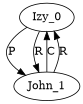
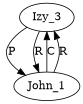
node "Izy_0": label "Izy_0" -> "Izy_3"
